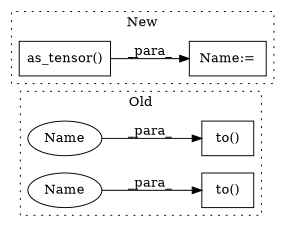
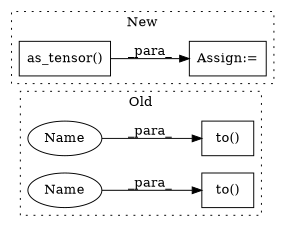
node "Name:=": label "Name:=" -> "Assign:="
